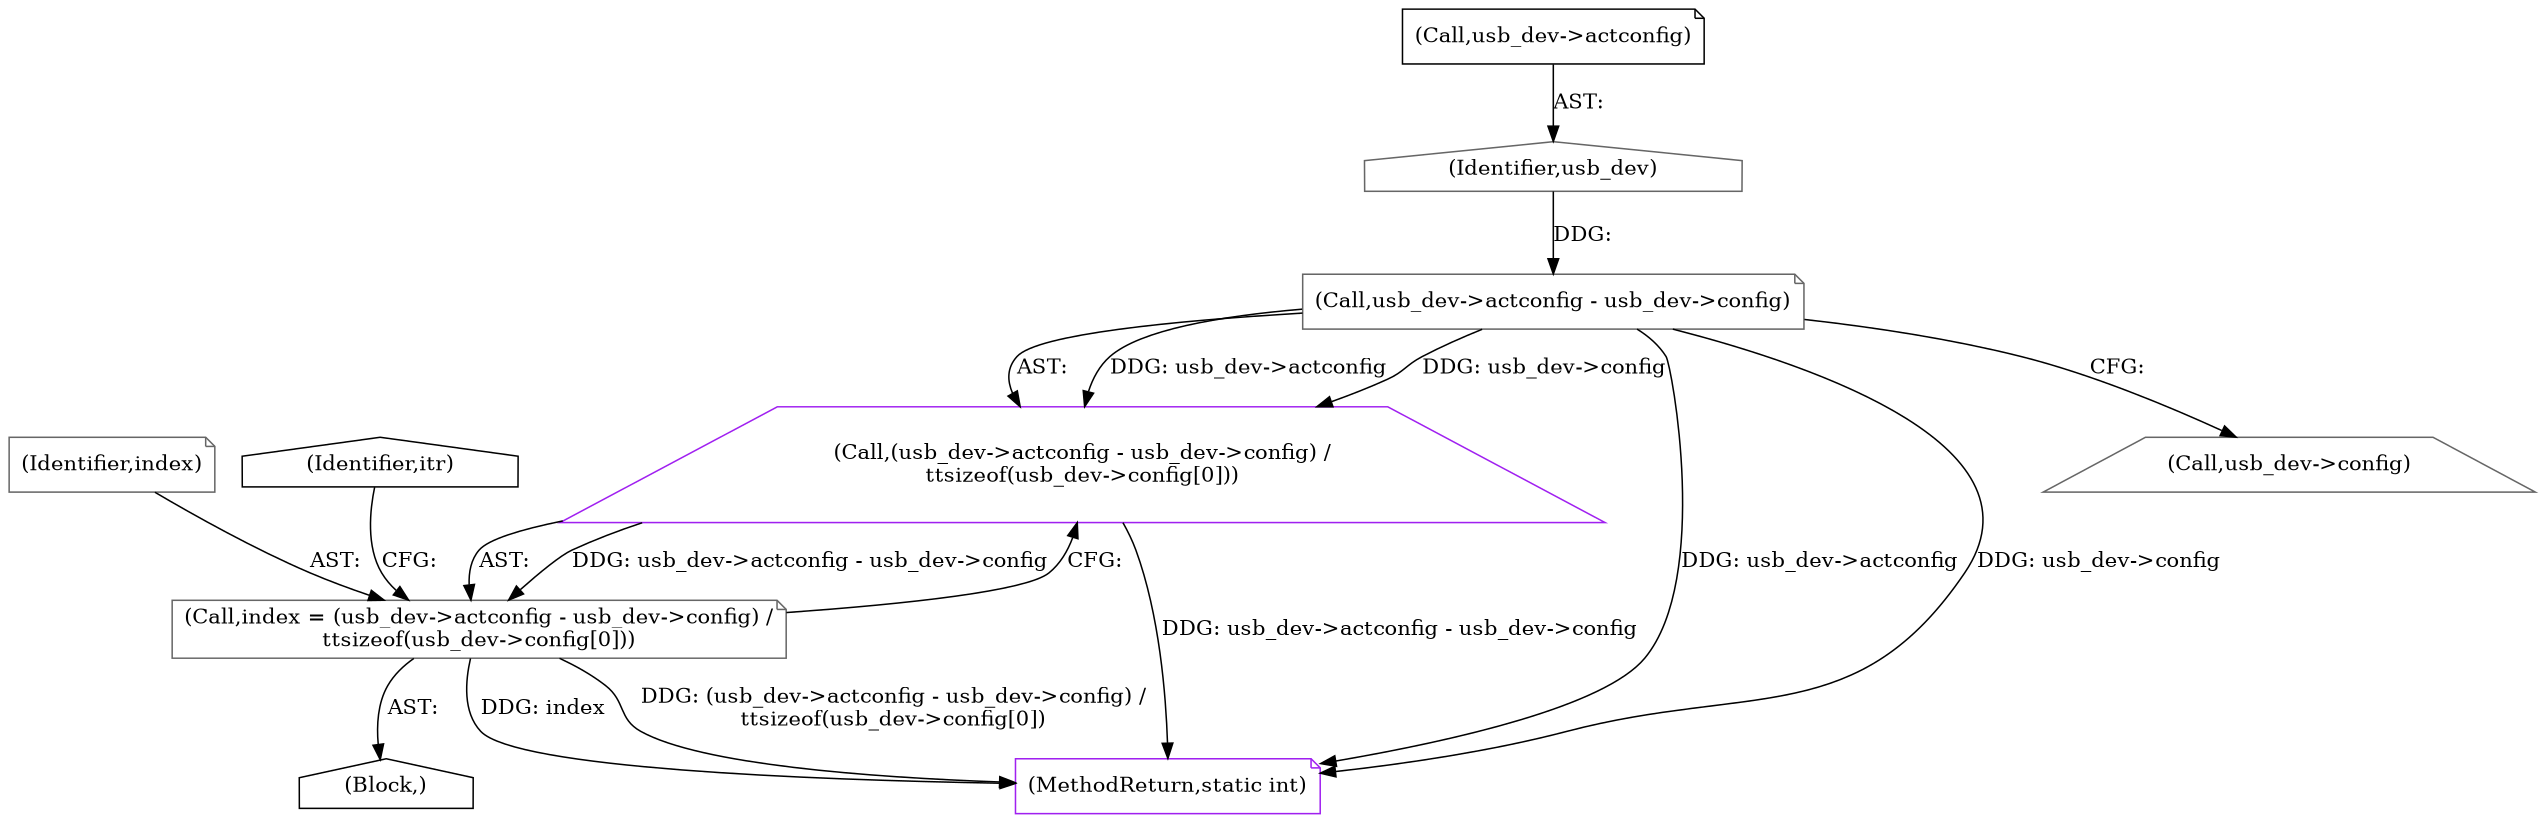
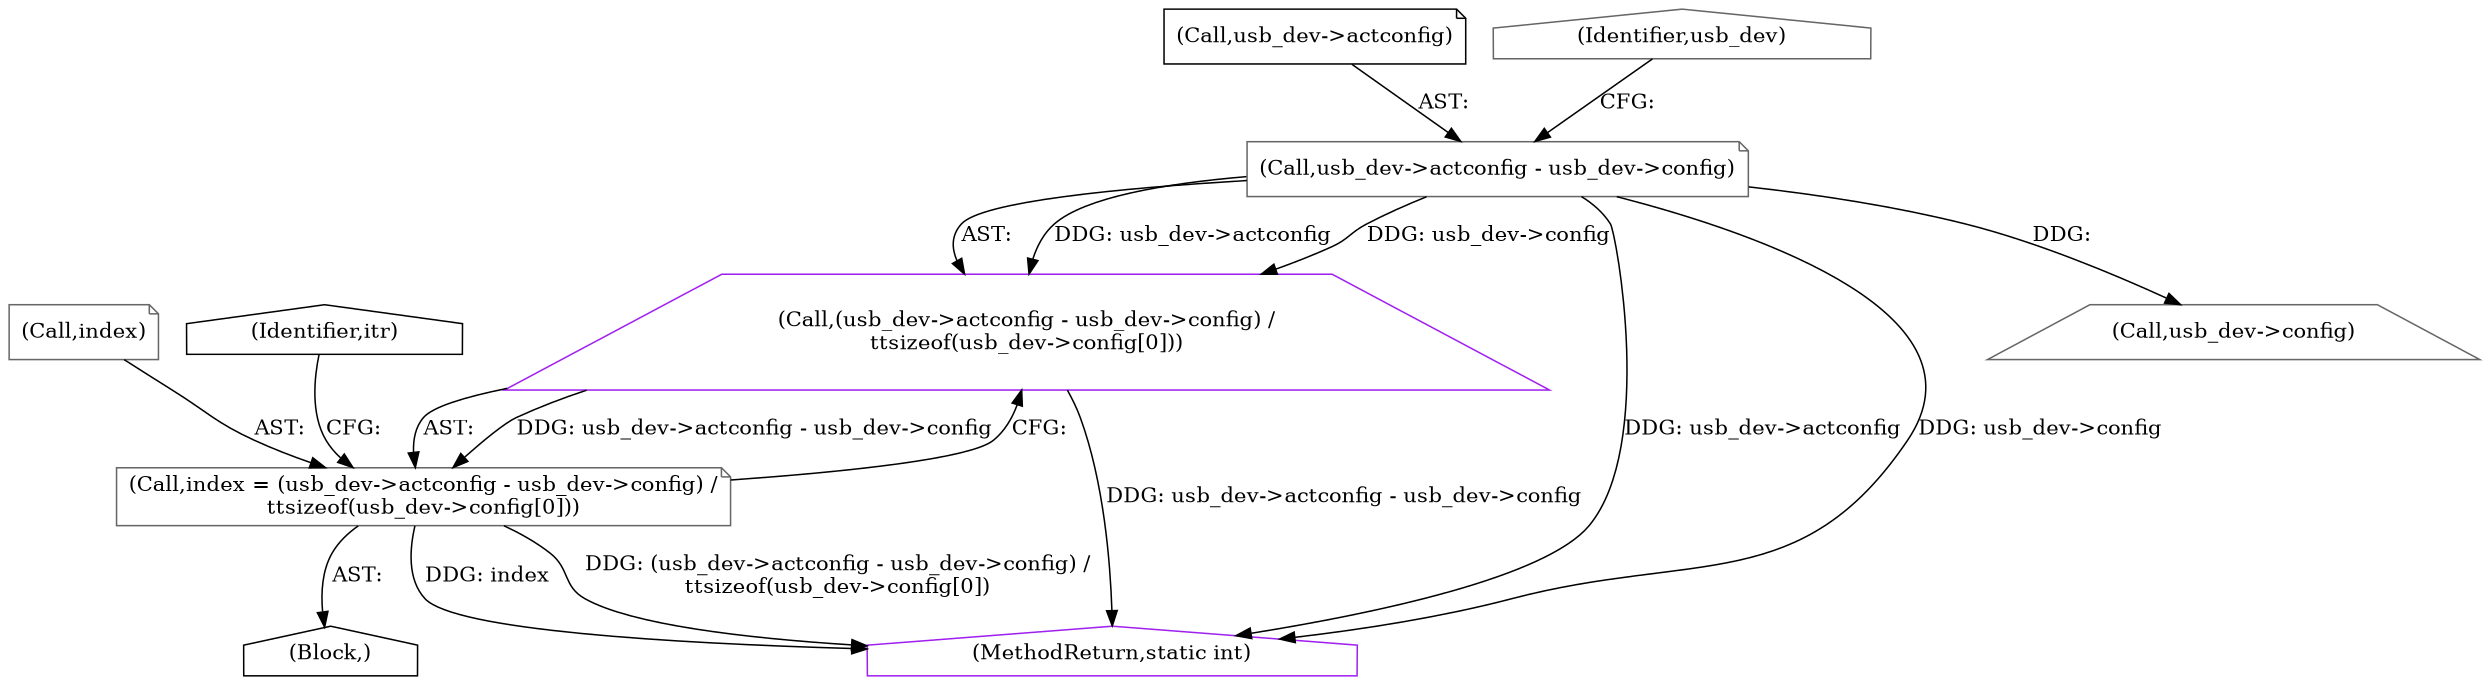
edge "(Call,usb_dev->actconfig)" -> "(Identifier,usb_dev)": now "(Call,usb_dev->actconfig)" -> "(Call,usb_dev->actconfig - usb_dev->config)"
edge "(Identifier,usb_dev)" -> "(Call,usb_dev->actconfig - usb_dev->config)": label "DDG: " -> "CFG: "
edge "(Call,usb_dev->actconfig - usb_dev->config)" -> "(Call,usb_dev->config)": label "CFG: " -> "DDG: "
node "(Identifier,index)": label "(Identifier,index)" -> "(Call,index)"
node "(MethodReturn,static int)": shape note -> house
